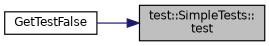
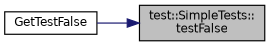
node "test::SimpleTests:: test": label "test::SimpleTests:: test" -> "test::SimpleTests:: testFalse"
